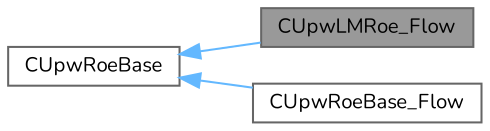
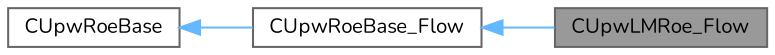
edge "CUpwLMRoe_Flow" -> "CUpwRoeBase": now "CUpwLMRoe_Flow" -> "CUpwRoeBase_Flow"
